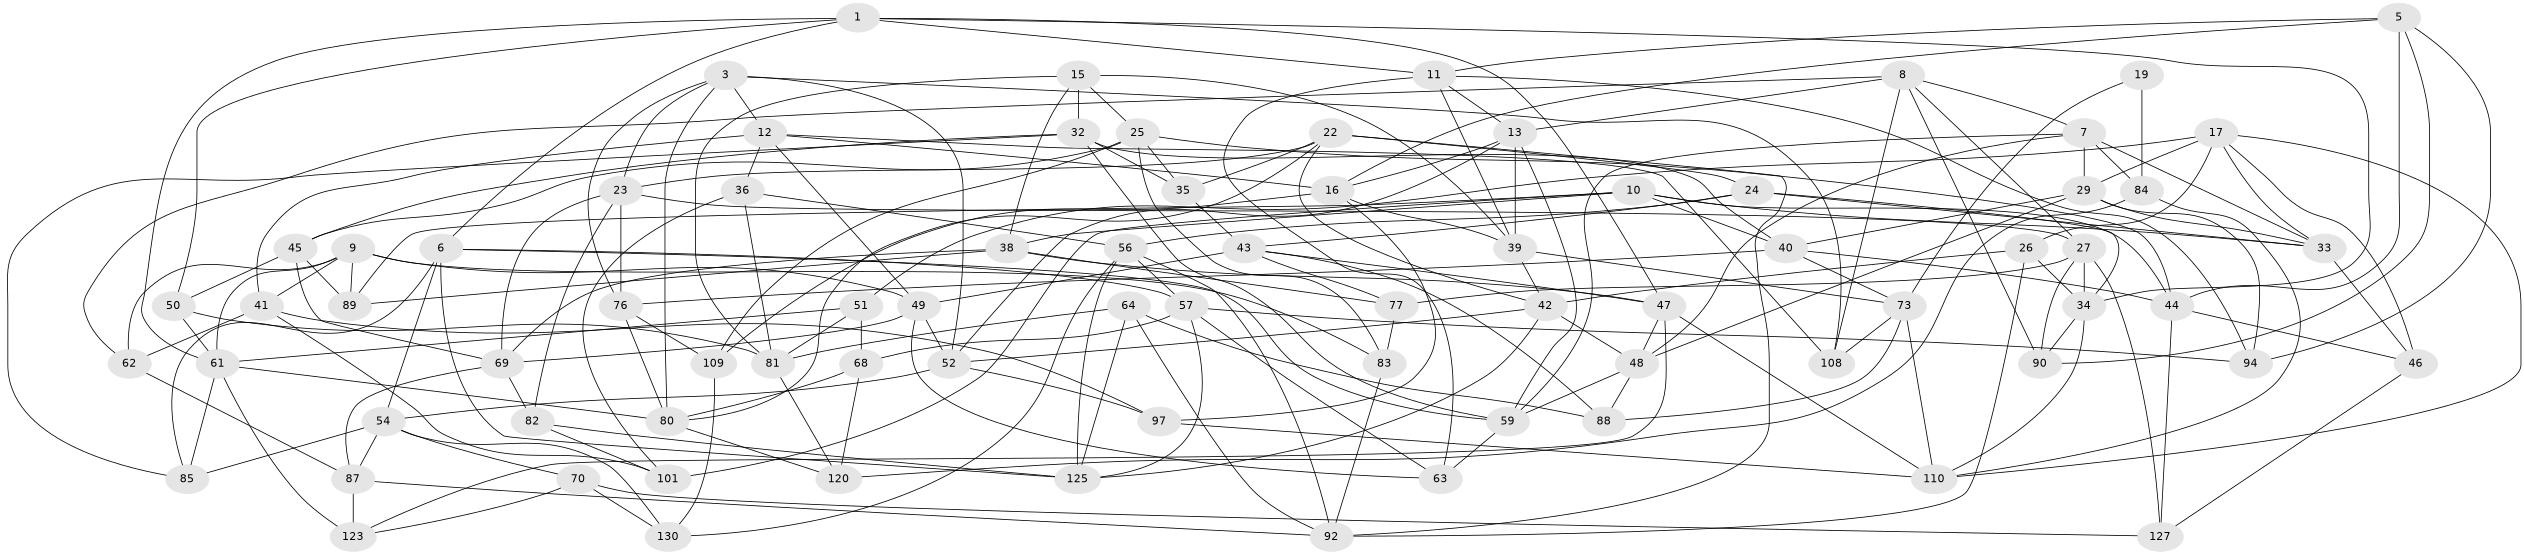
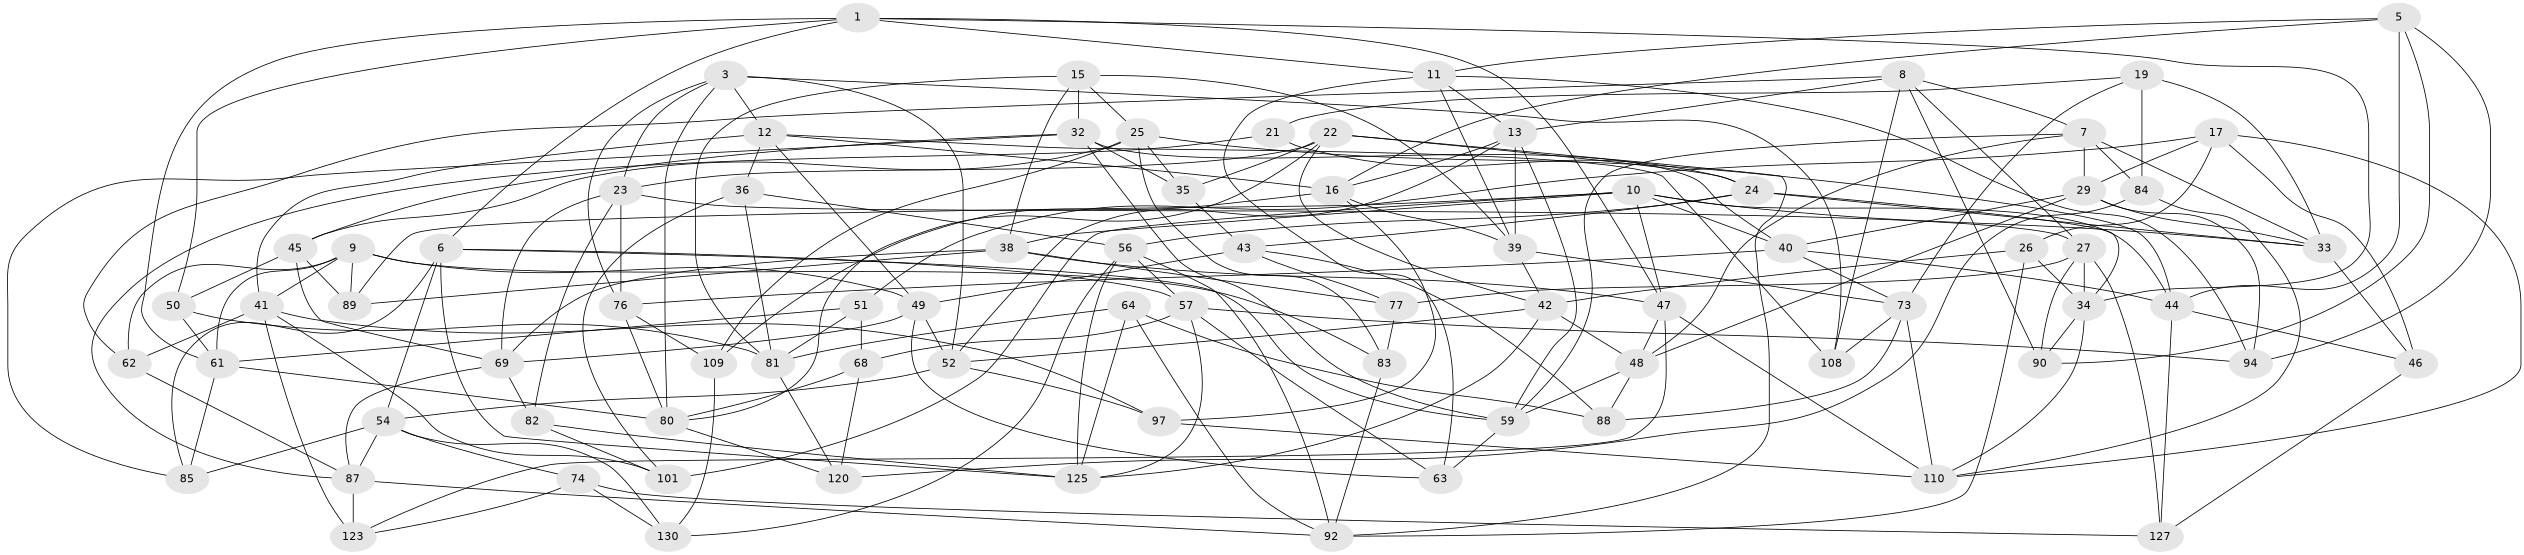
node "21": added
edge "17" -- "33": now "19" -- "33"
edge "43" -- "47": now "10" -- "47"
edge "61" -- "123": now "41" -- "123"
node "70": label "70" -> "74"
